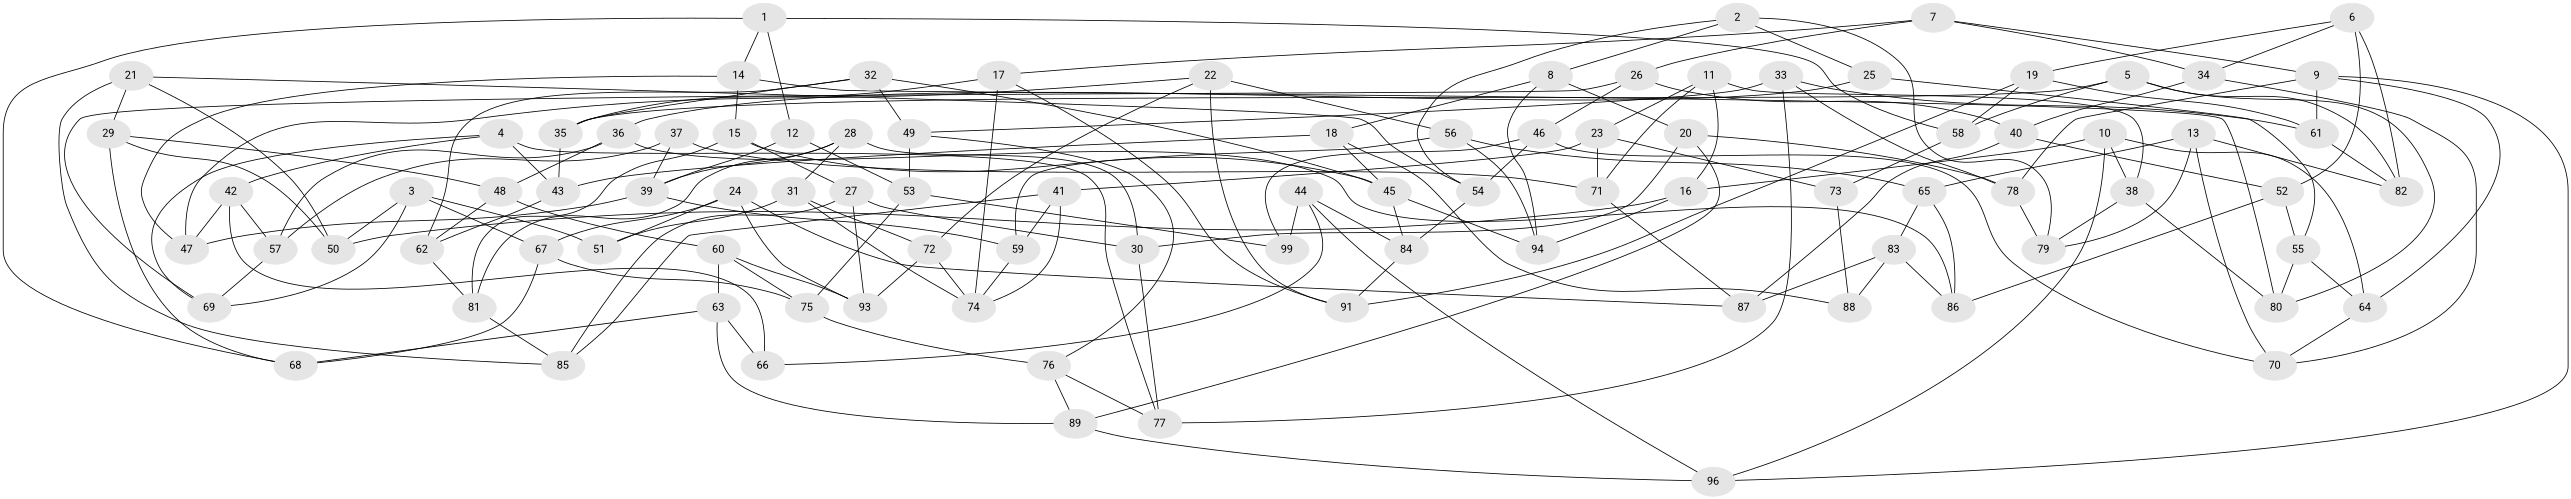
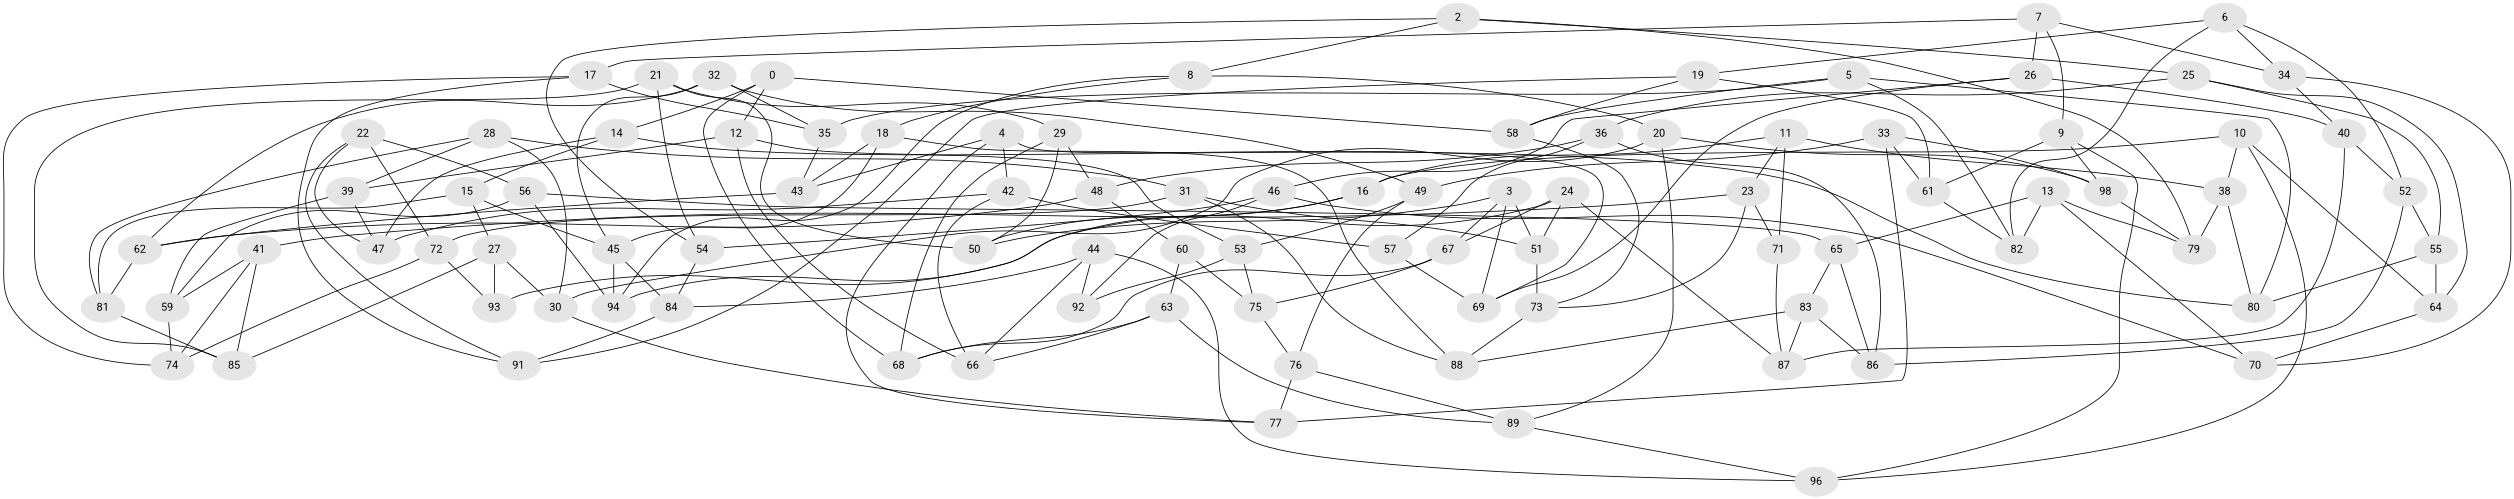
node "1": label "1" -> "0"
node "37": removed
edge "9" -- "64": now "25" -- "64"
node "78": label "78" -> "98"
node "99": label "99" -> "92"
edge "31" -- "74": now "31" -- "88"
edge "12" -- "66": added
edge "51" -- "73": added
edge "60" -- "93": removed
